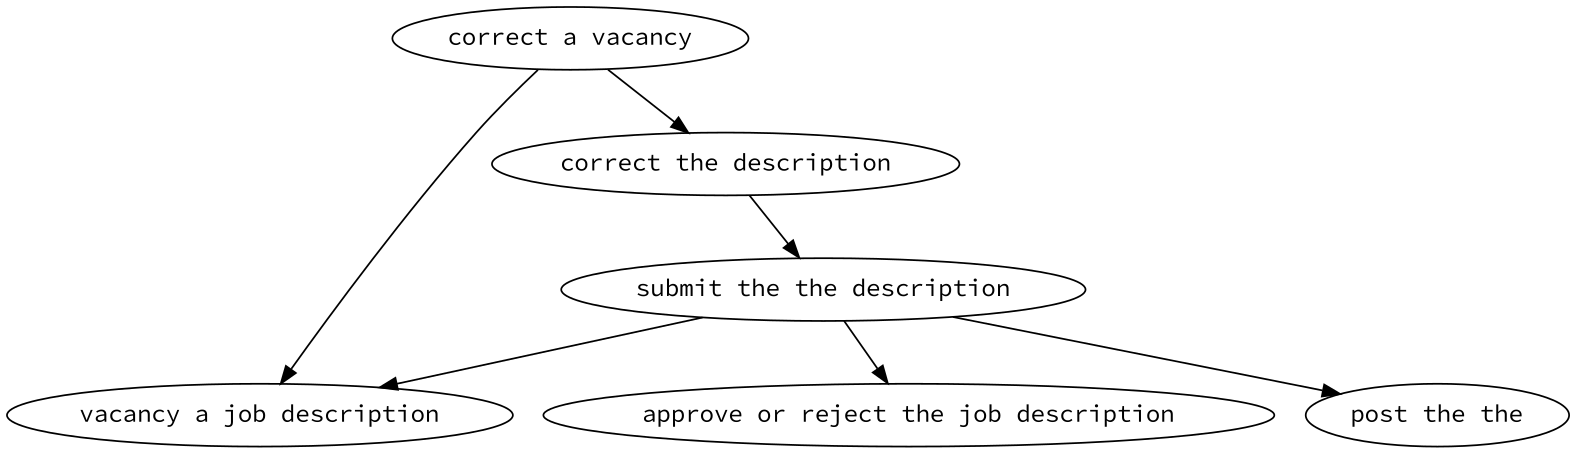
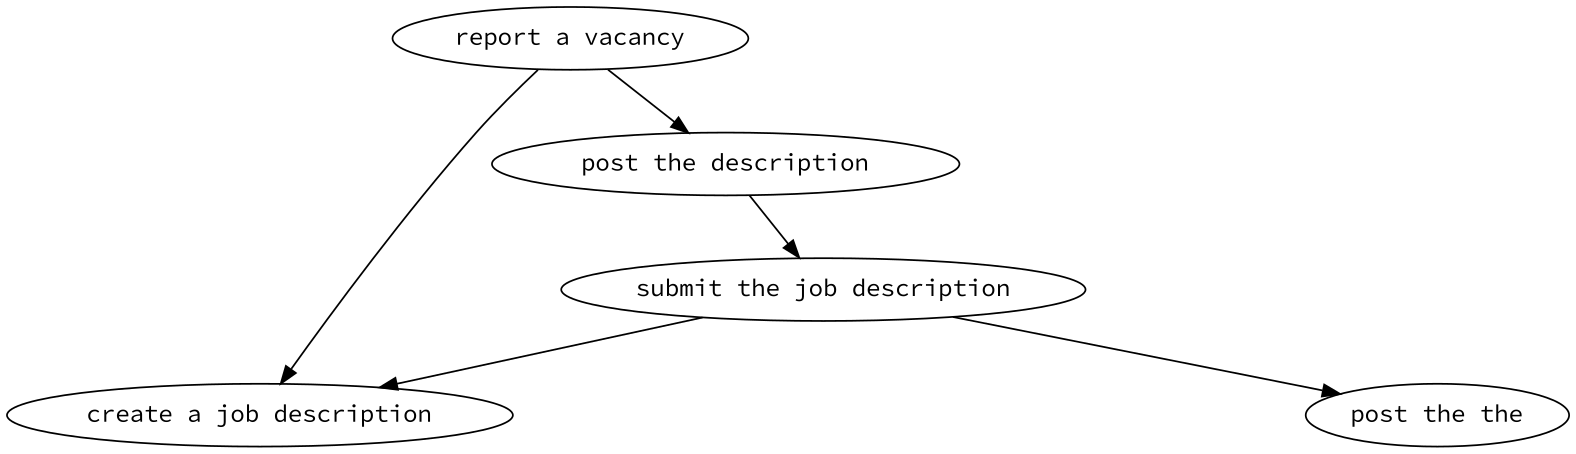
node "correct a vacancy": label "correct a vacancy" -> "report a vacancy"
node "correct the description": label "correct the description" -> "post the description"
node "submit the the description": label "submit the the description" -> "submit the job description"
node "vacancy a job description": label "vacancy a job description" -> "create a job description"
node "approve or reject the job description": removed
